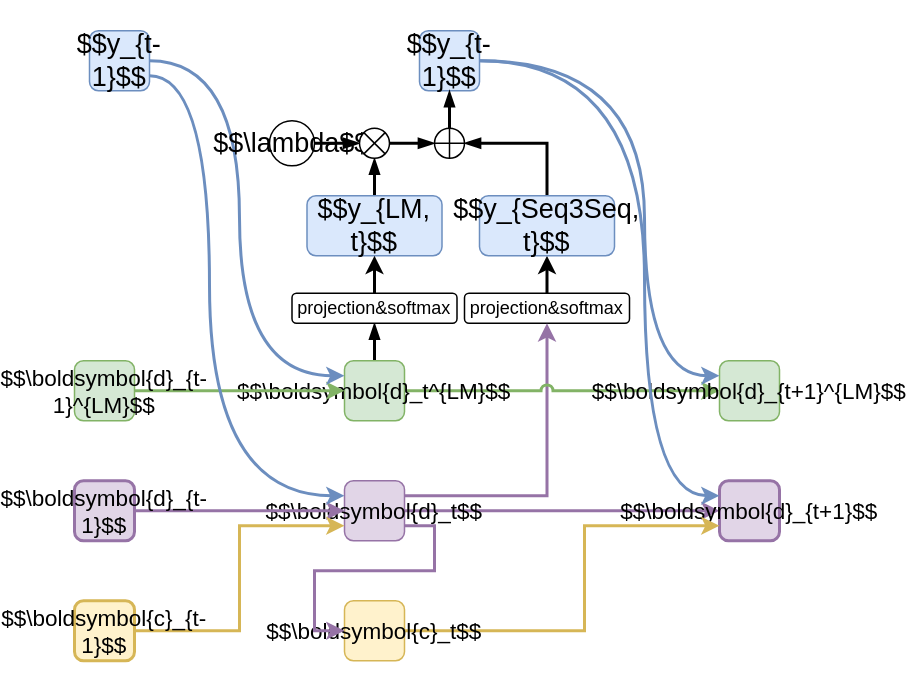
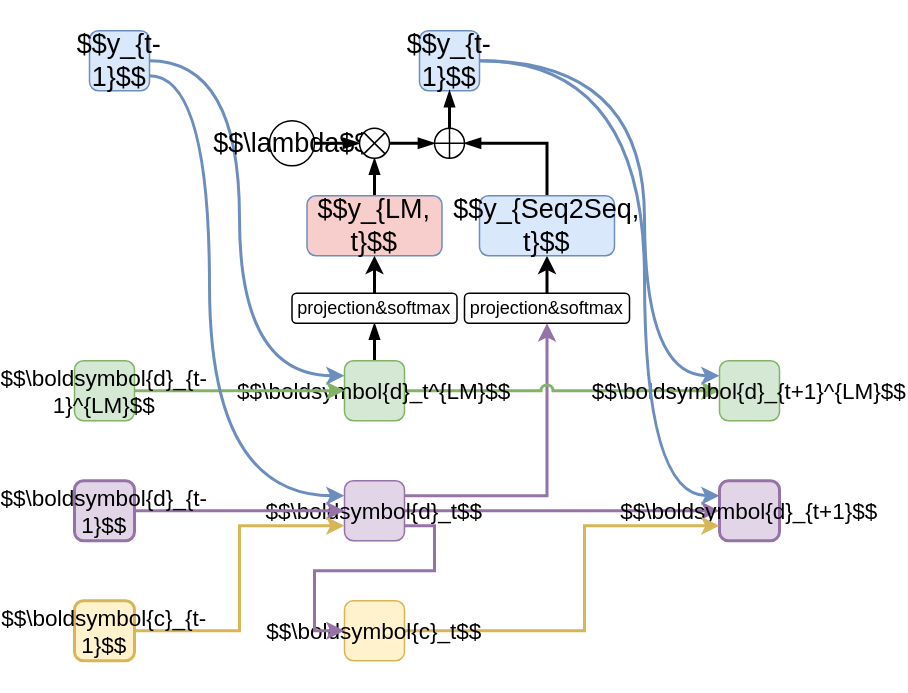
node "$$y_{LM, t}$$": fillcolor #dae8fc -> #f8cecc
node "$$y_{Seq3Seq, t}$$": label "$$y_{Seq3Seq, t}$$" -> "$$y_{Seq2Seq, t}$$"
